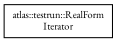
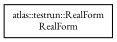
node "atlas::testrun::RealForm Iterator": label "atlas::testrun::RealForm Iterator" -> "atlas::testrun::RealForm RealForm"
